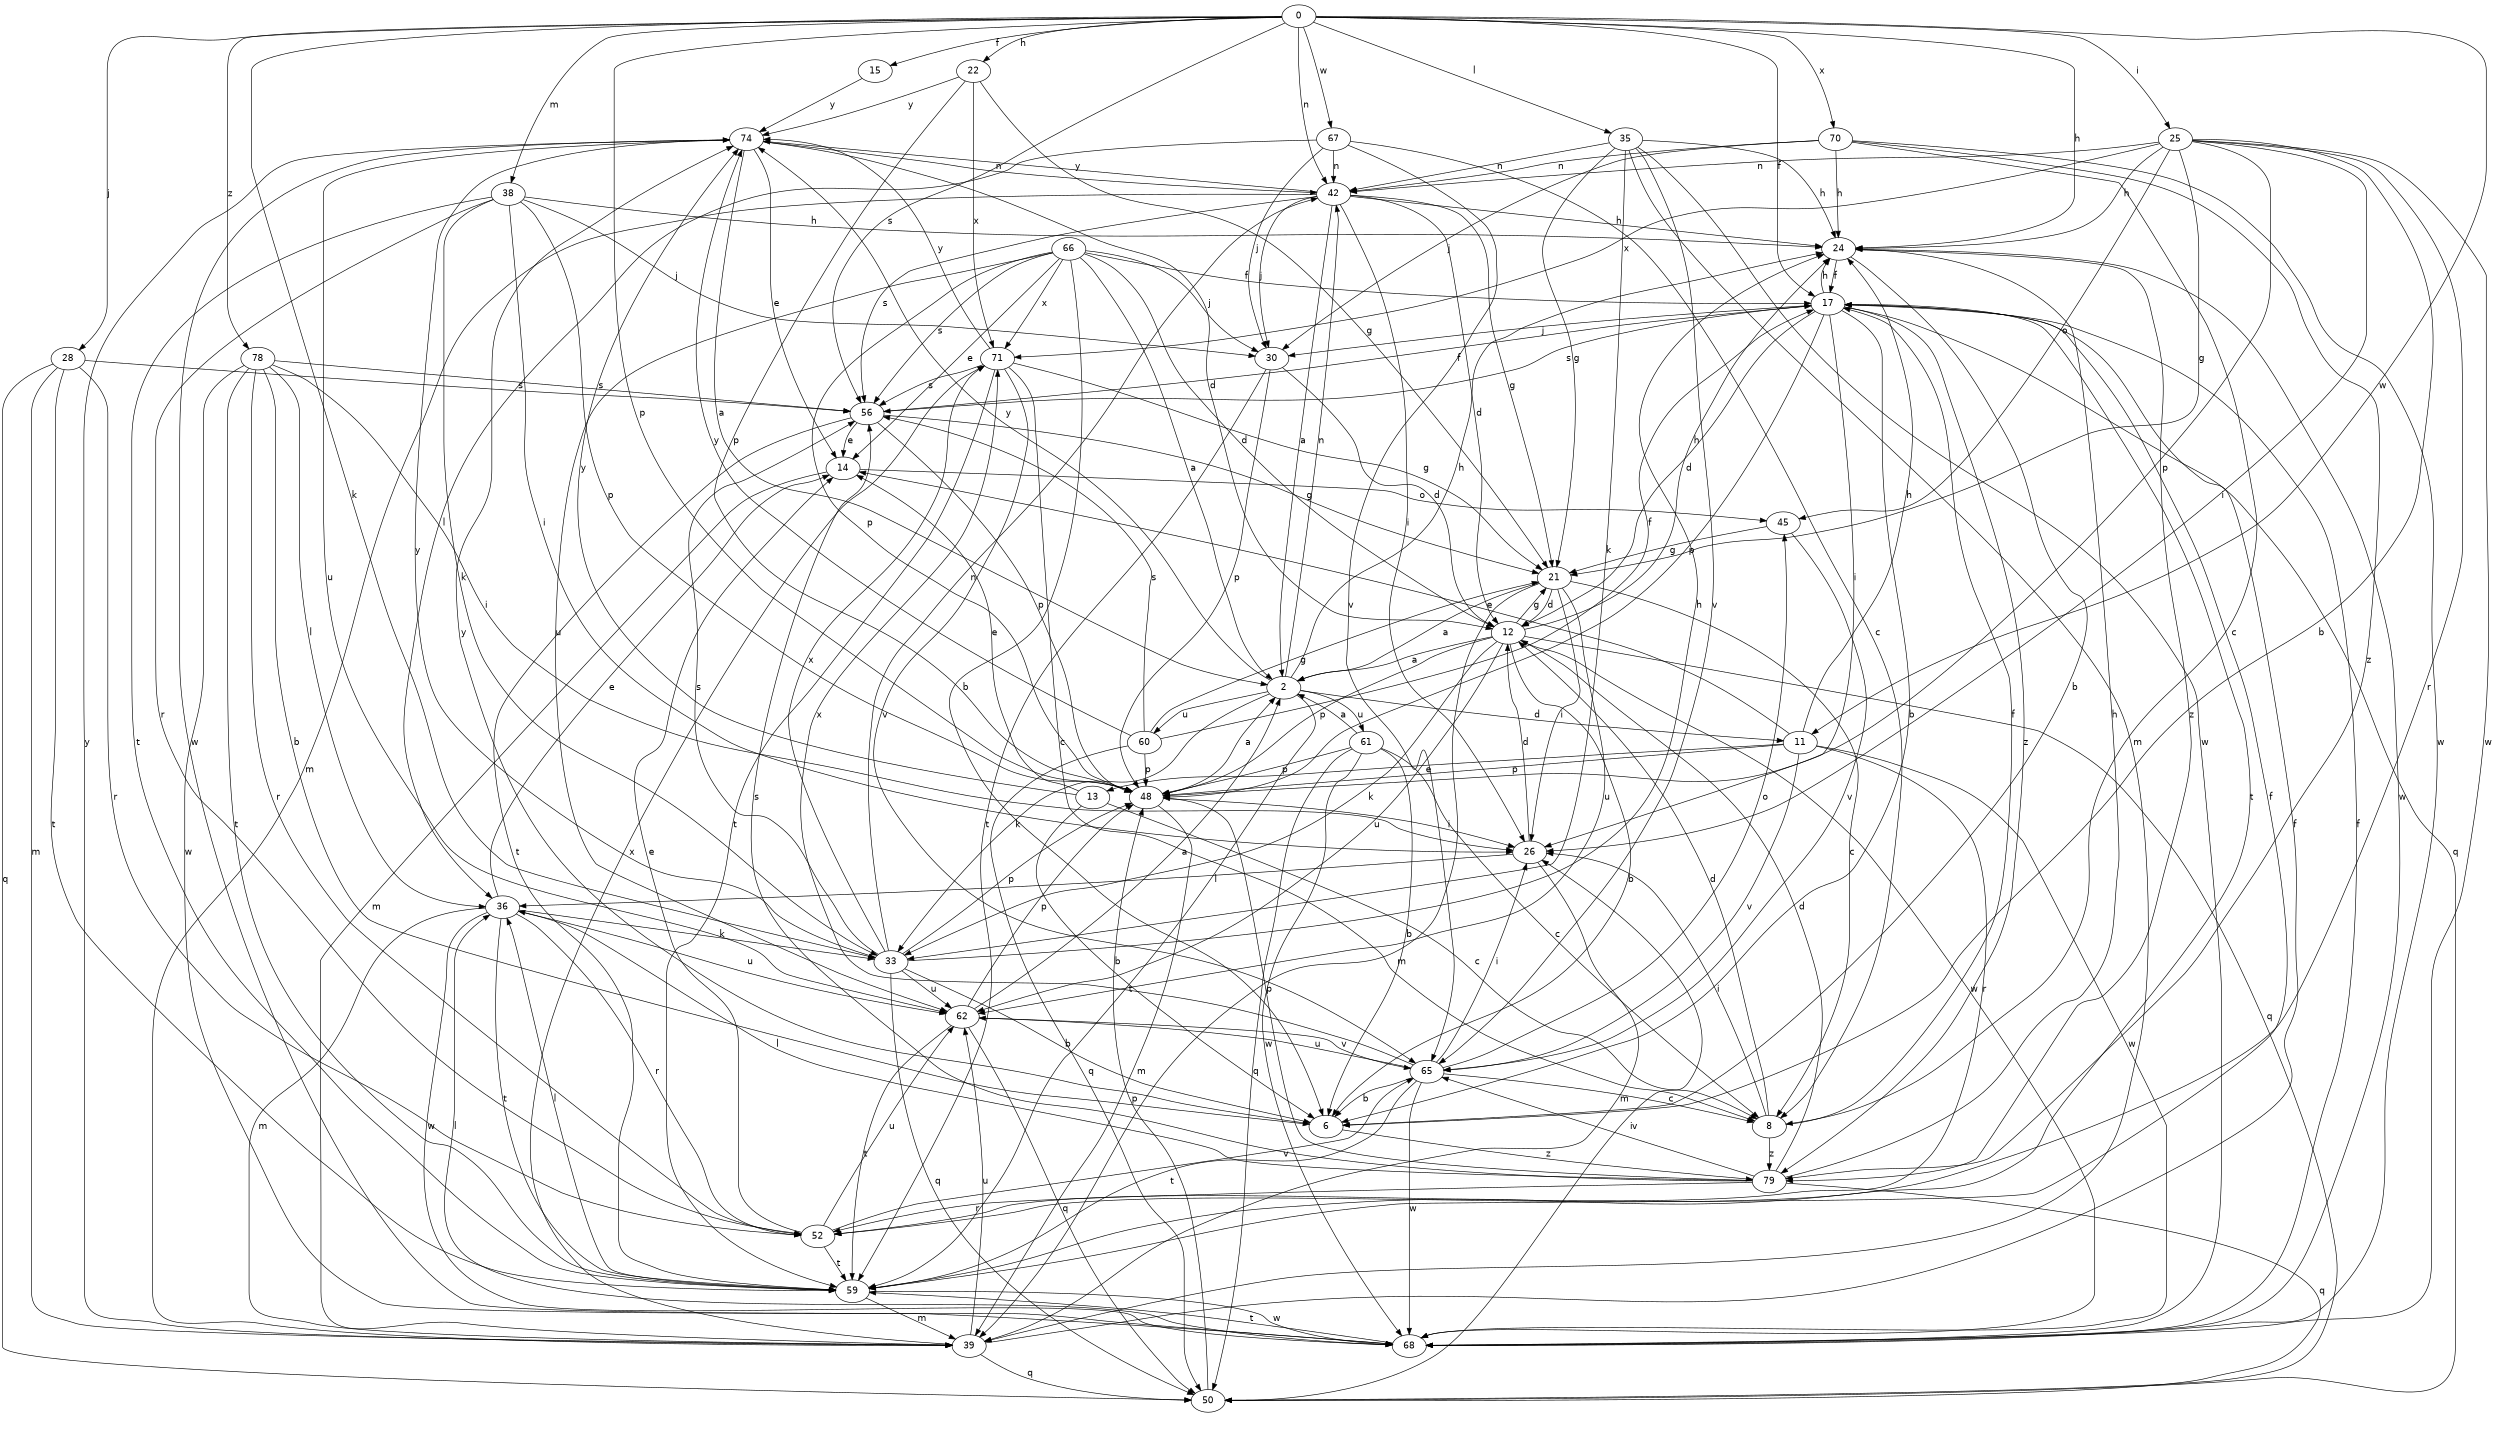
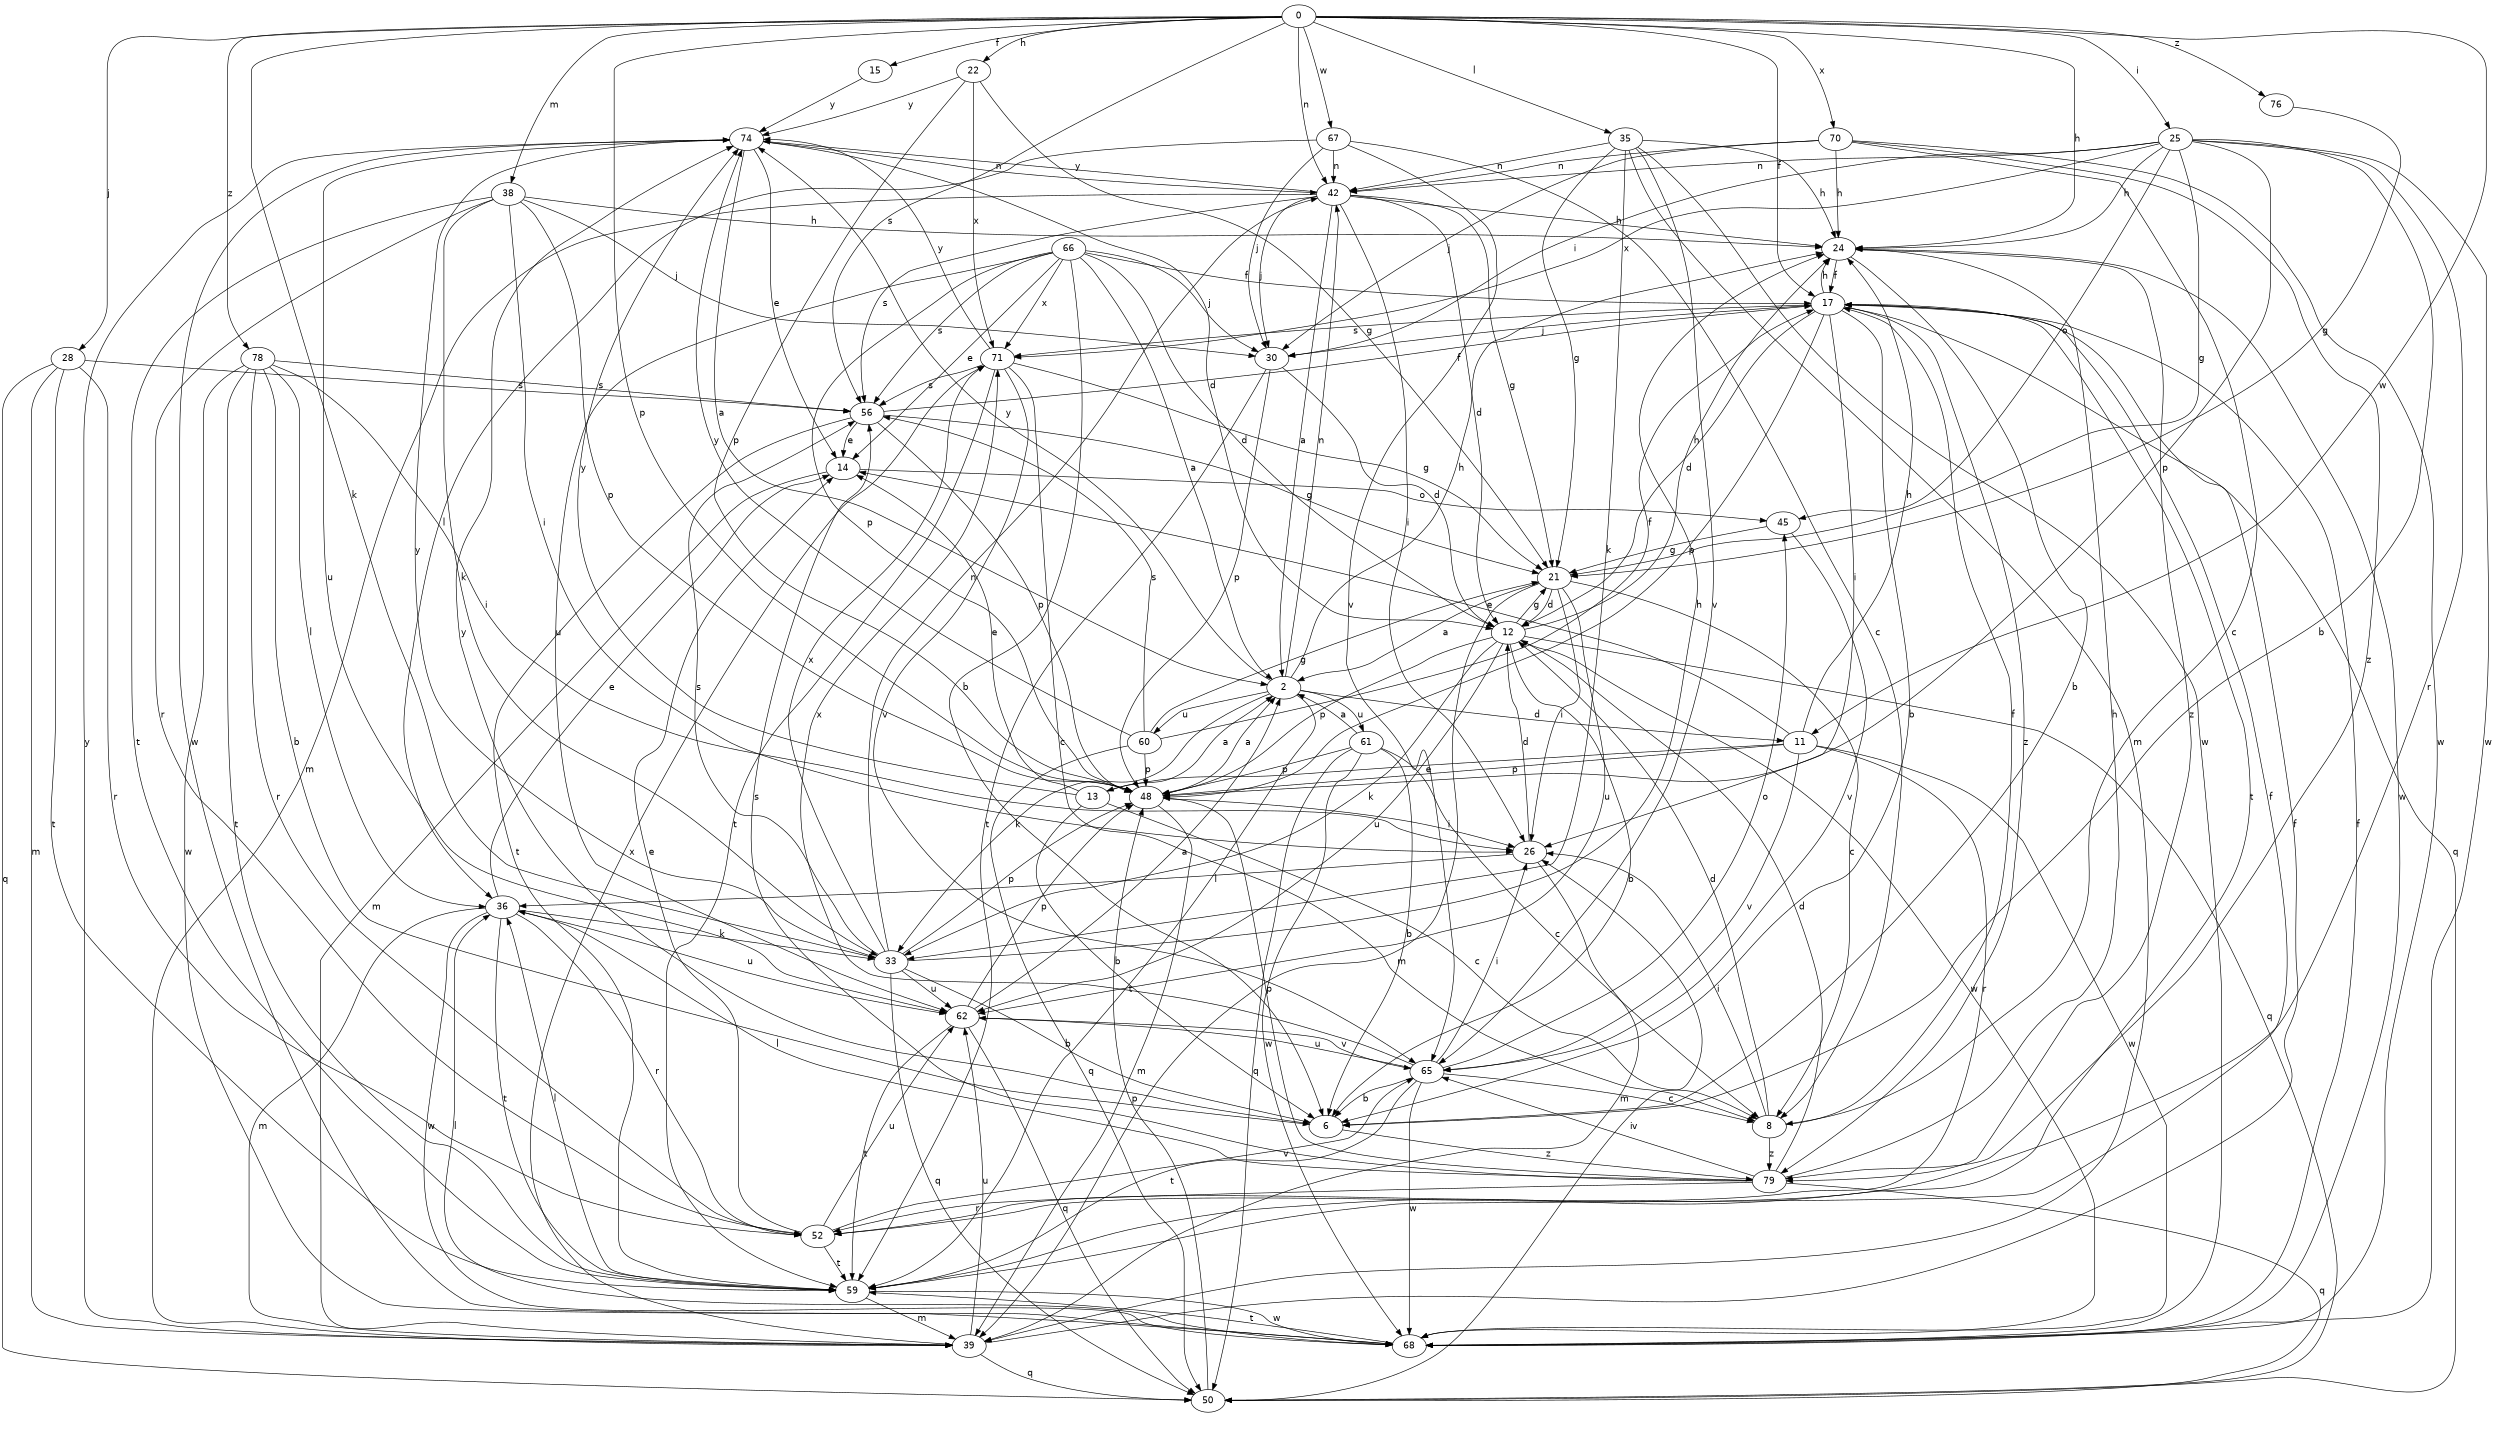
node "76": added
edge "17" -> "56": now "17" -> "71"
edge "25" -> "26": now "25" -> "30"
edge "12" -> "2": now "13" -> "2"
